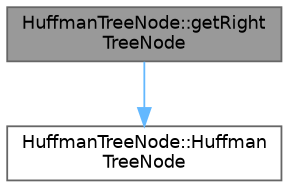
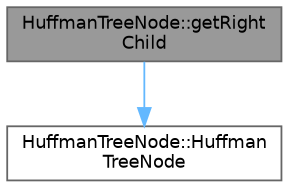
node "HuffmanTreeNode::getRight TreeNode": label "HuffmanTreeNode::getRight TreeNode" -> "HuffmanTreeNode::getRight Child"
